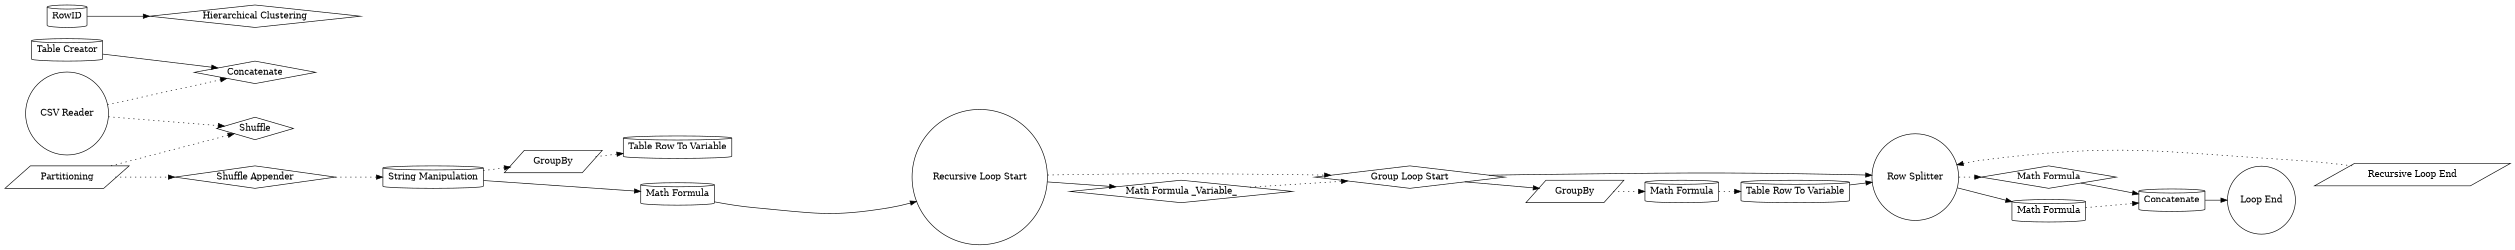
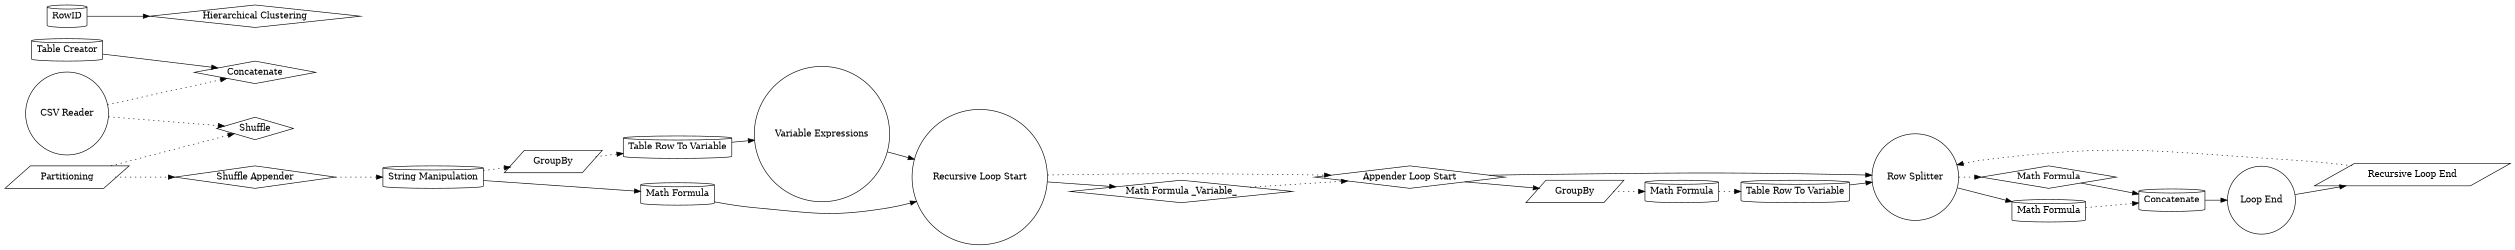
node "Variable Expressions": added
node "Group Loop Start": label "Group Loop Start" -> "Appender Loop Start"
edge "Loop End" -> "Recursive Loop End": added
